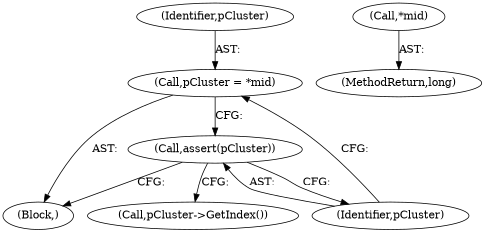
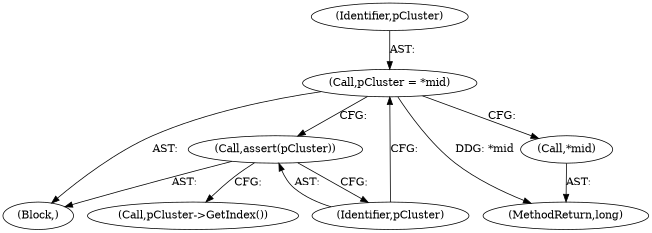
edge "(Call,pCluster = *mid)" -> "(Call,*mid)": added, label "CFG:"
edge "(Call,pCluster = *mid)" -> "(MethodReturn,long)": added, label "DDG: *mid"
edge "(Call,assert(pCluster))" -> "(Block,)": label "CFG: " -> "AST: "
